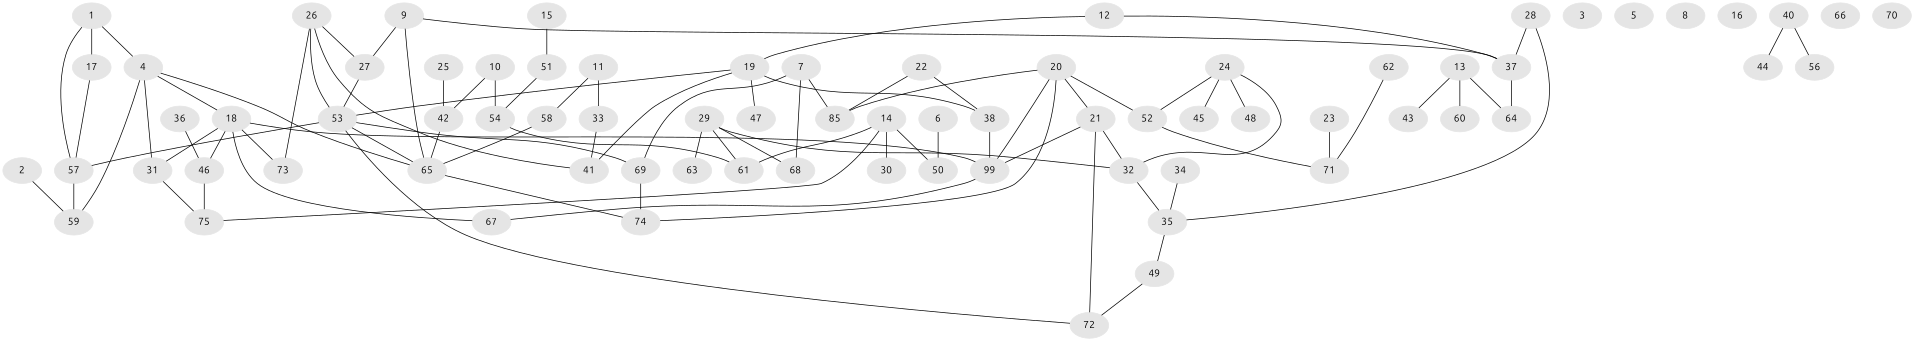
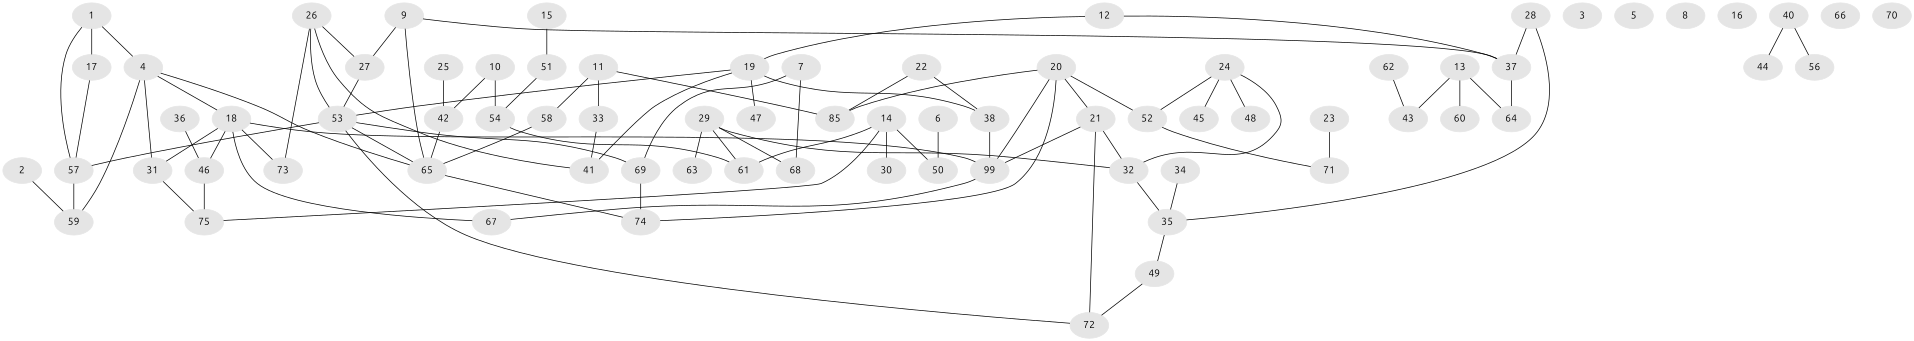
edge "7" -- "85": now "11" -- "85"
edge "62" -- "71": now "62" -- "43"
